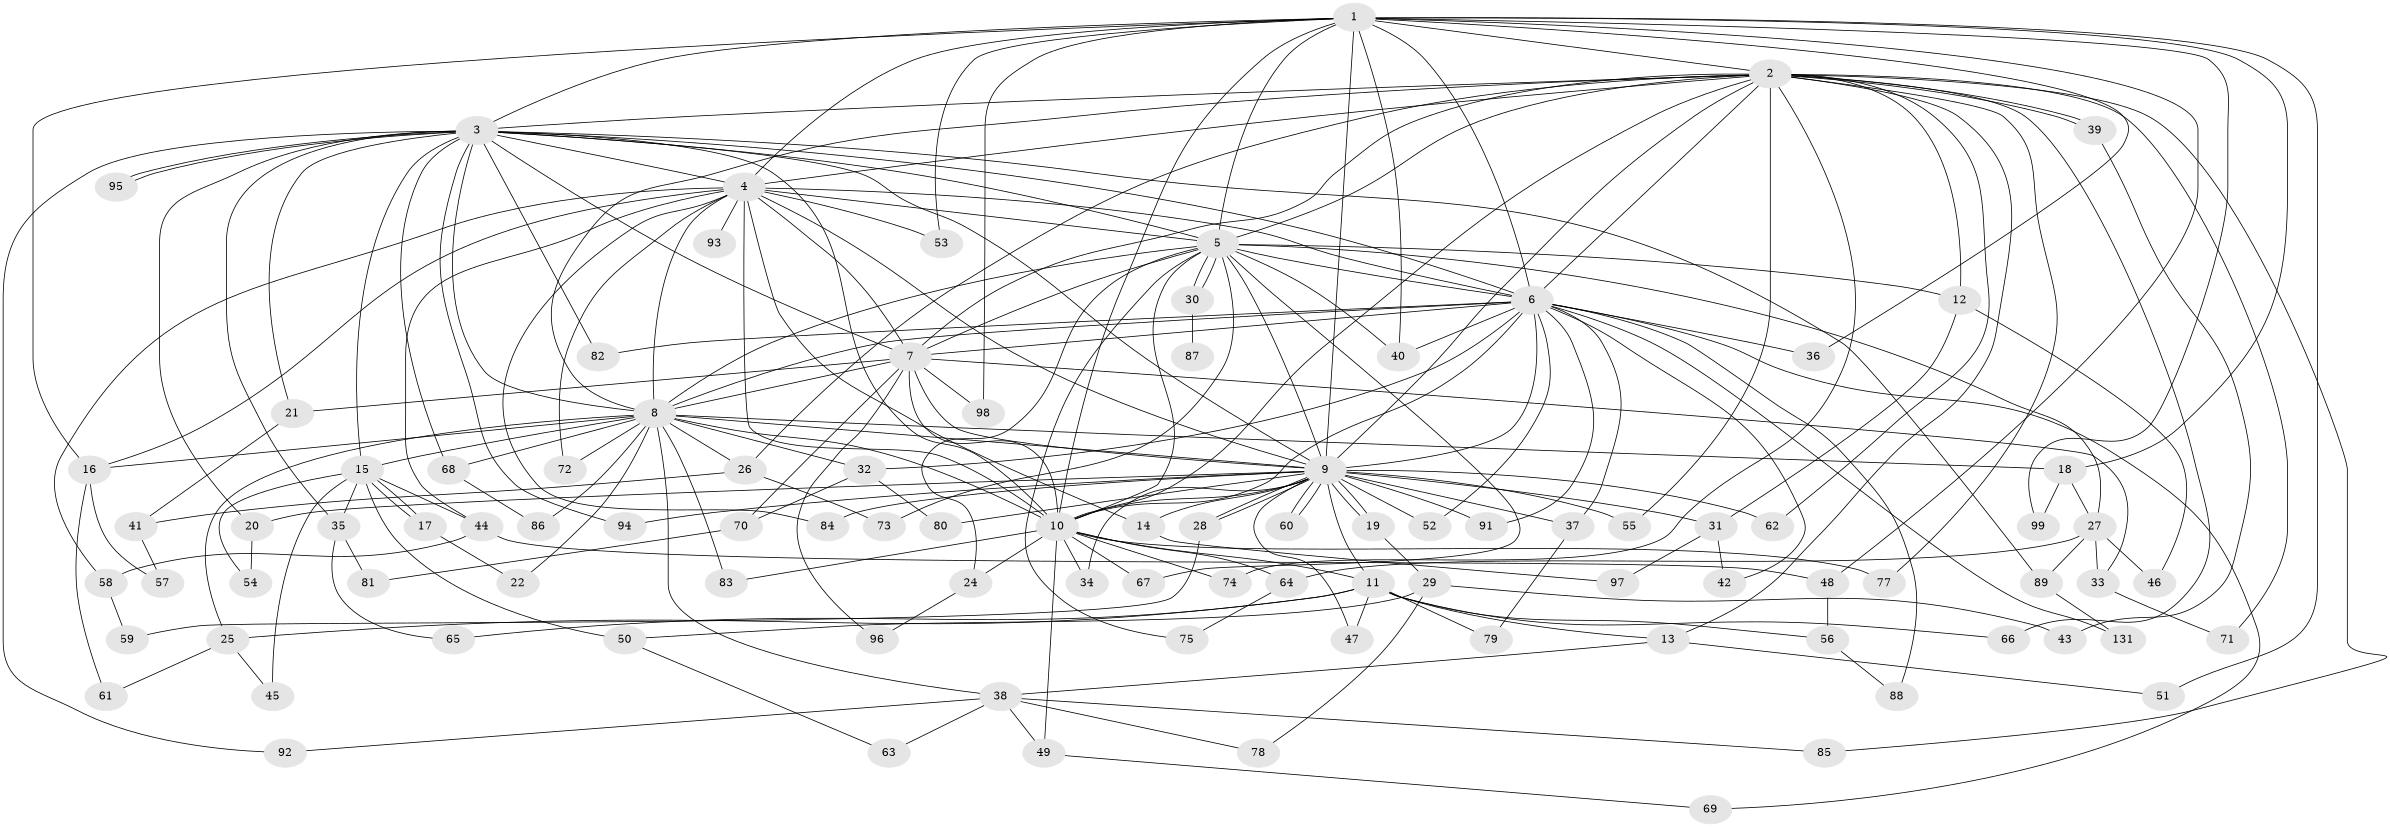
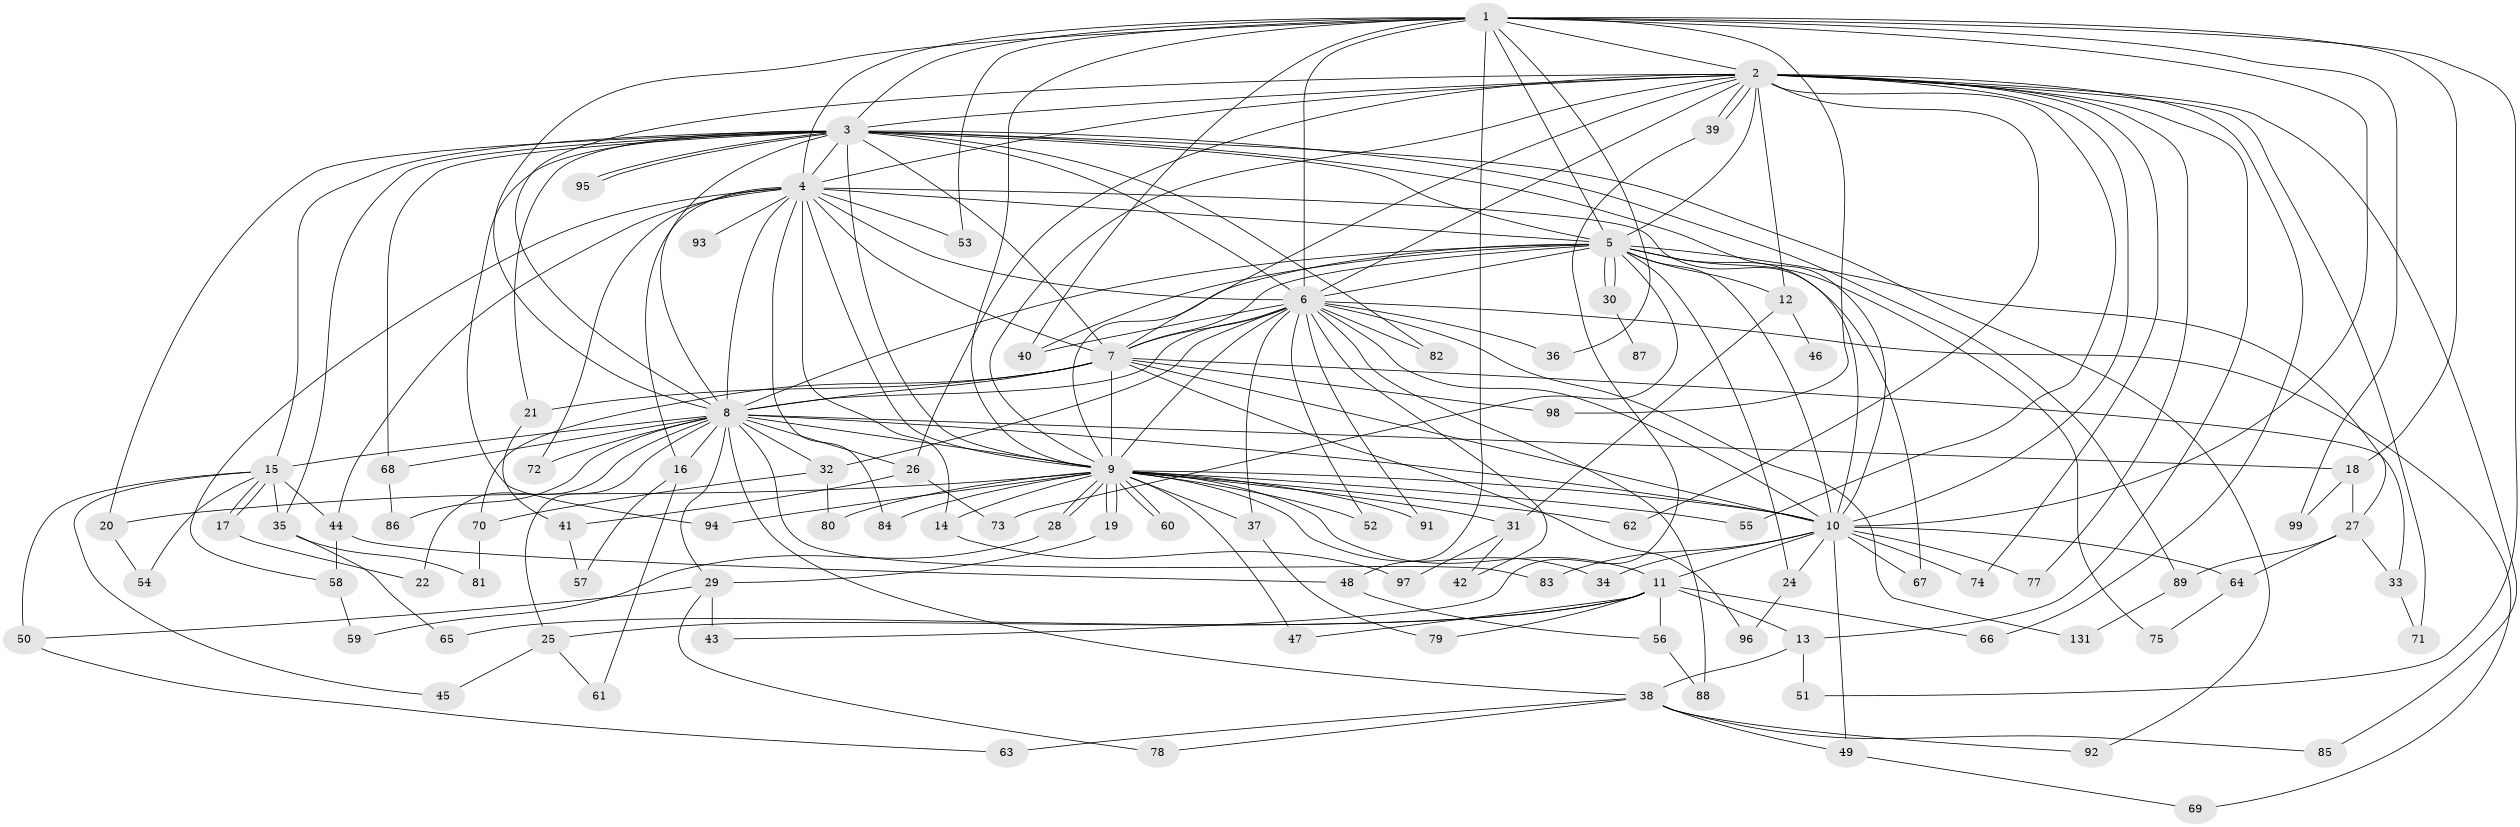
edge "1" -- "16": now "1" -- "8"
edge "8" -- "29": added
edge "27" -- "46": removed
